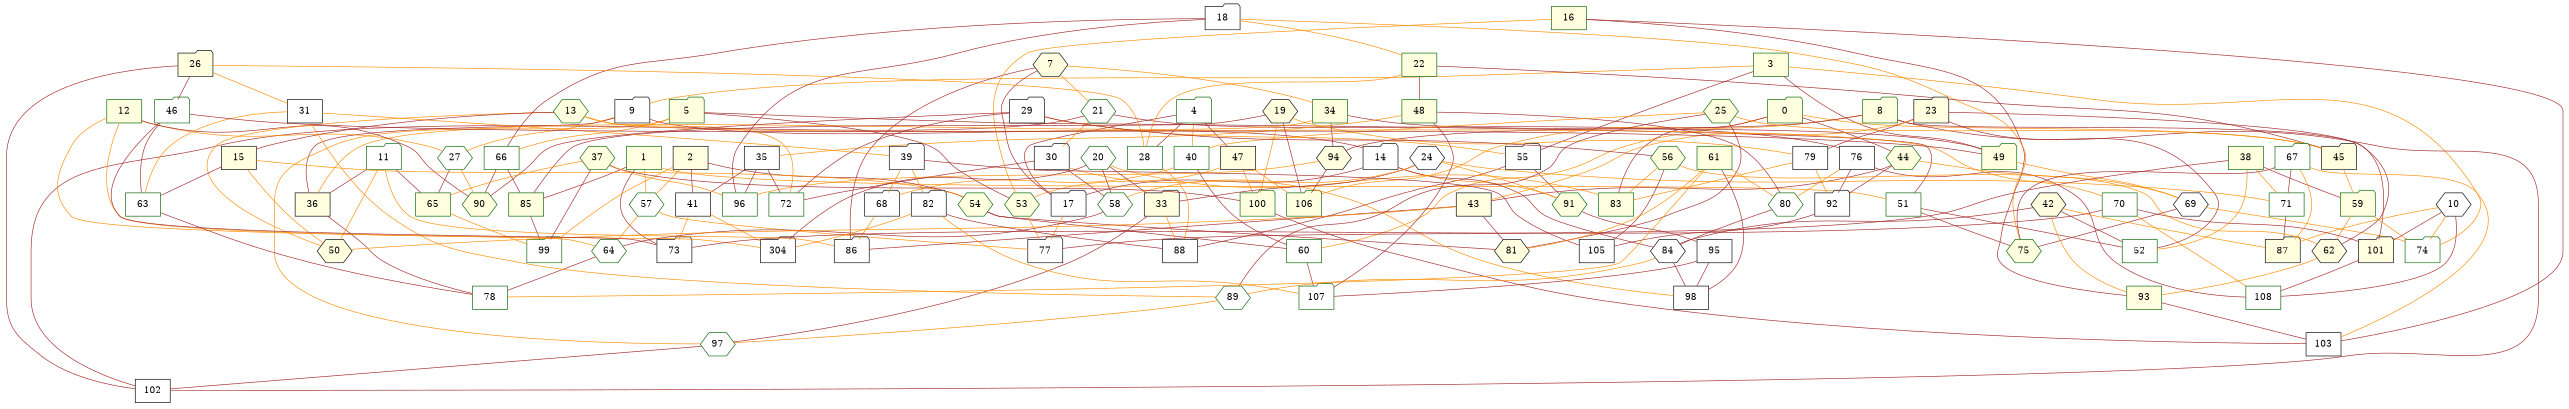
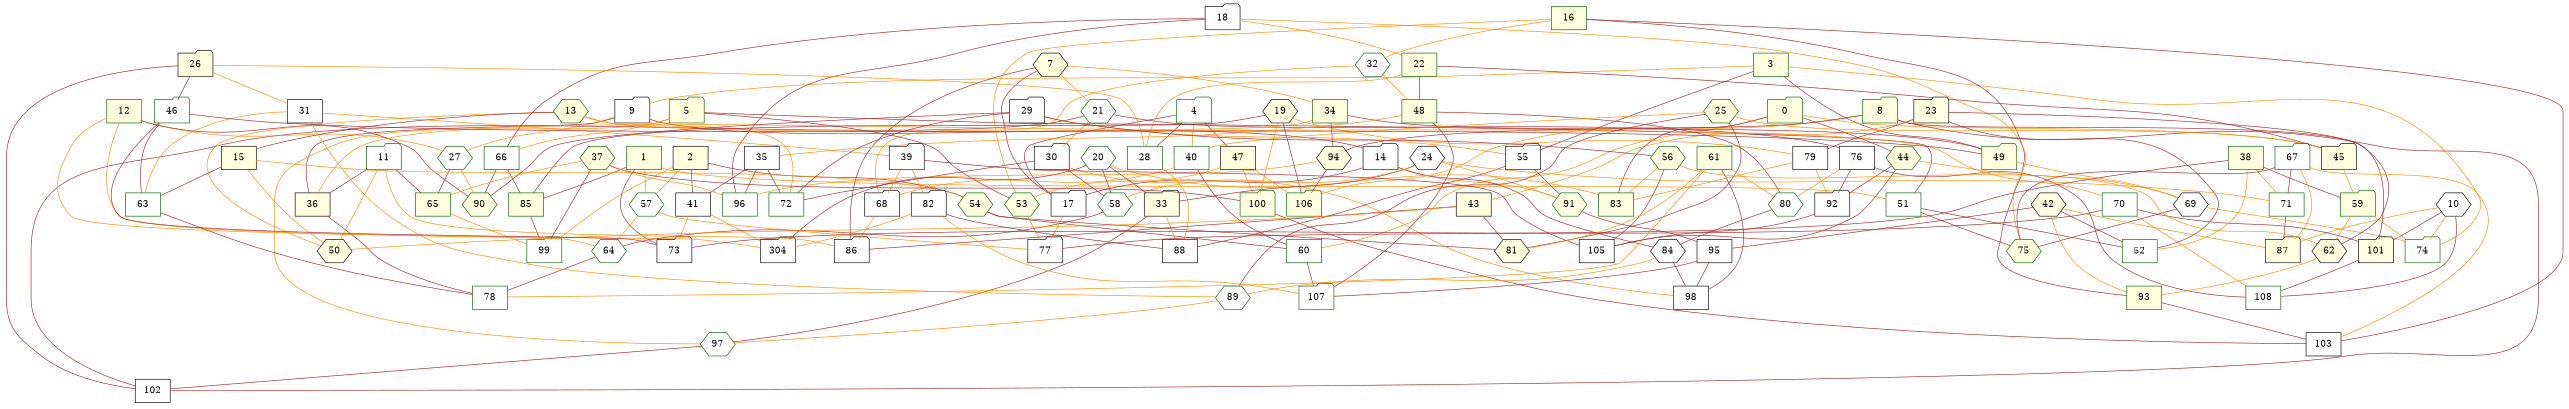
node "32": added
edge "44" -- "43": now "44" -- "105"
edge "42" -- "84": now "42" -- "95"
